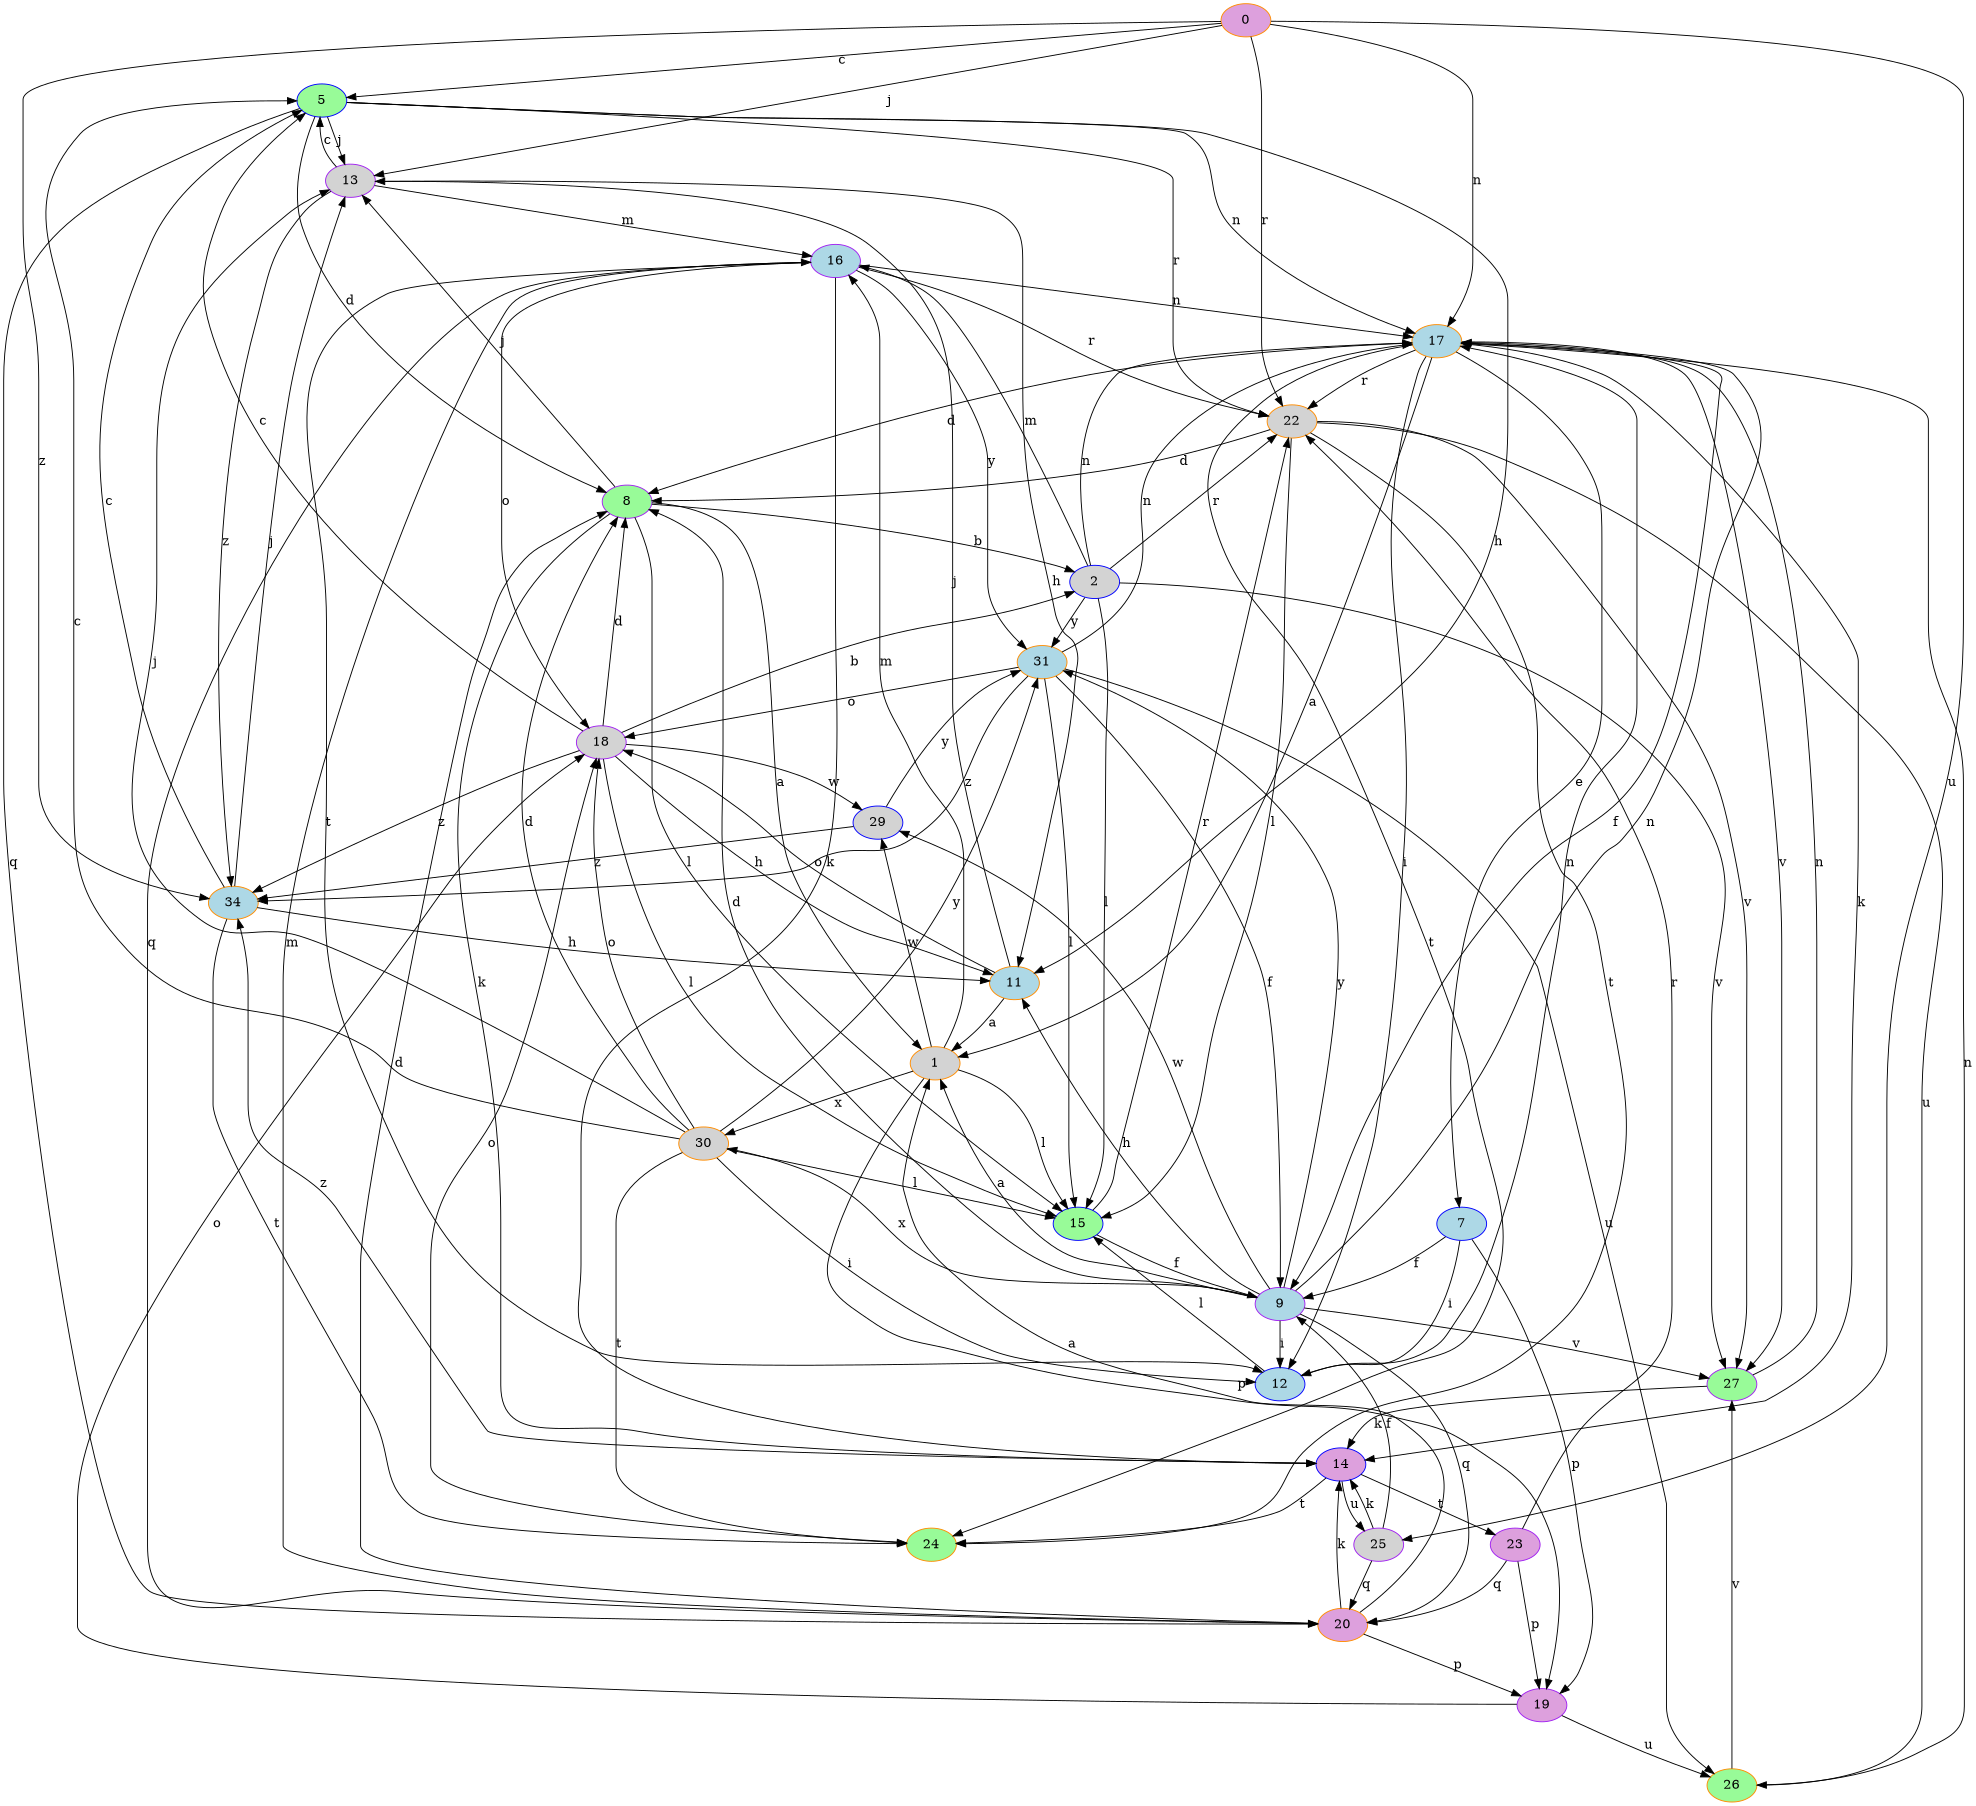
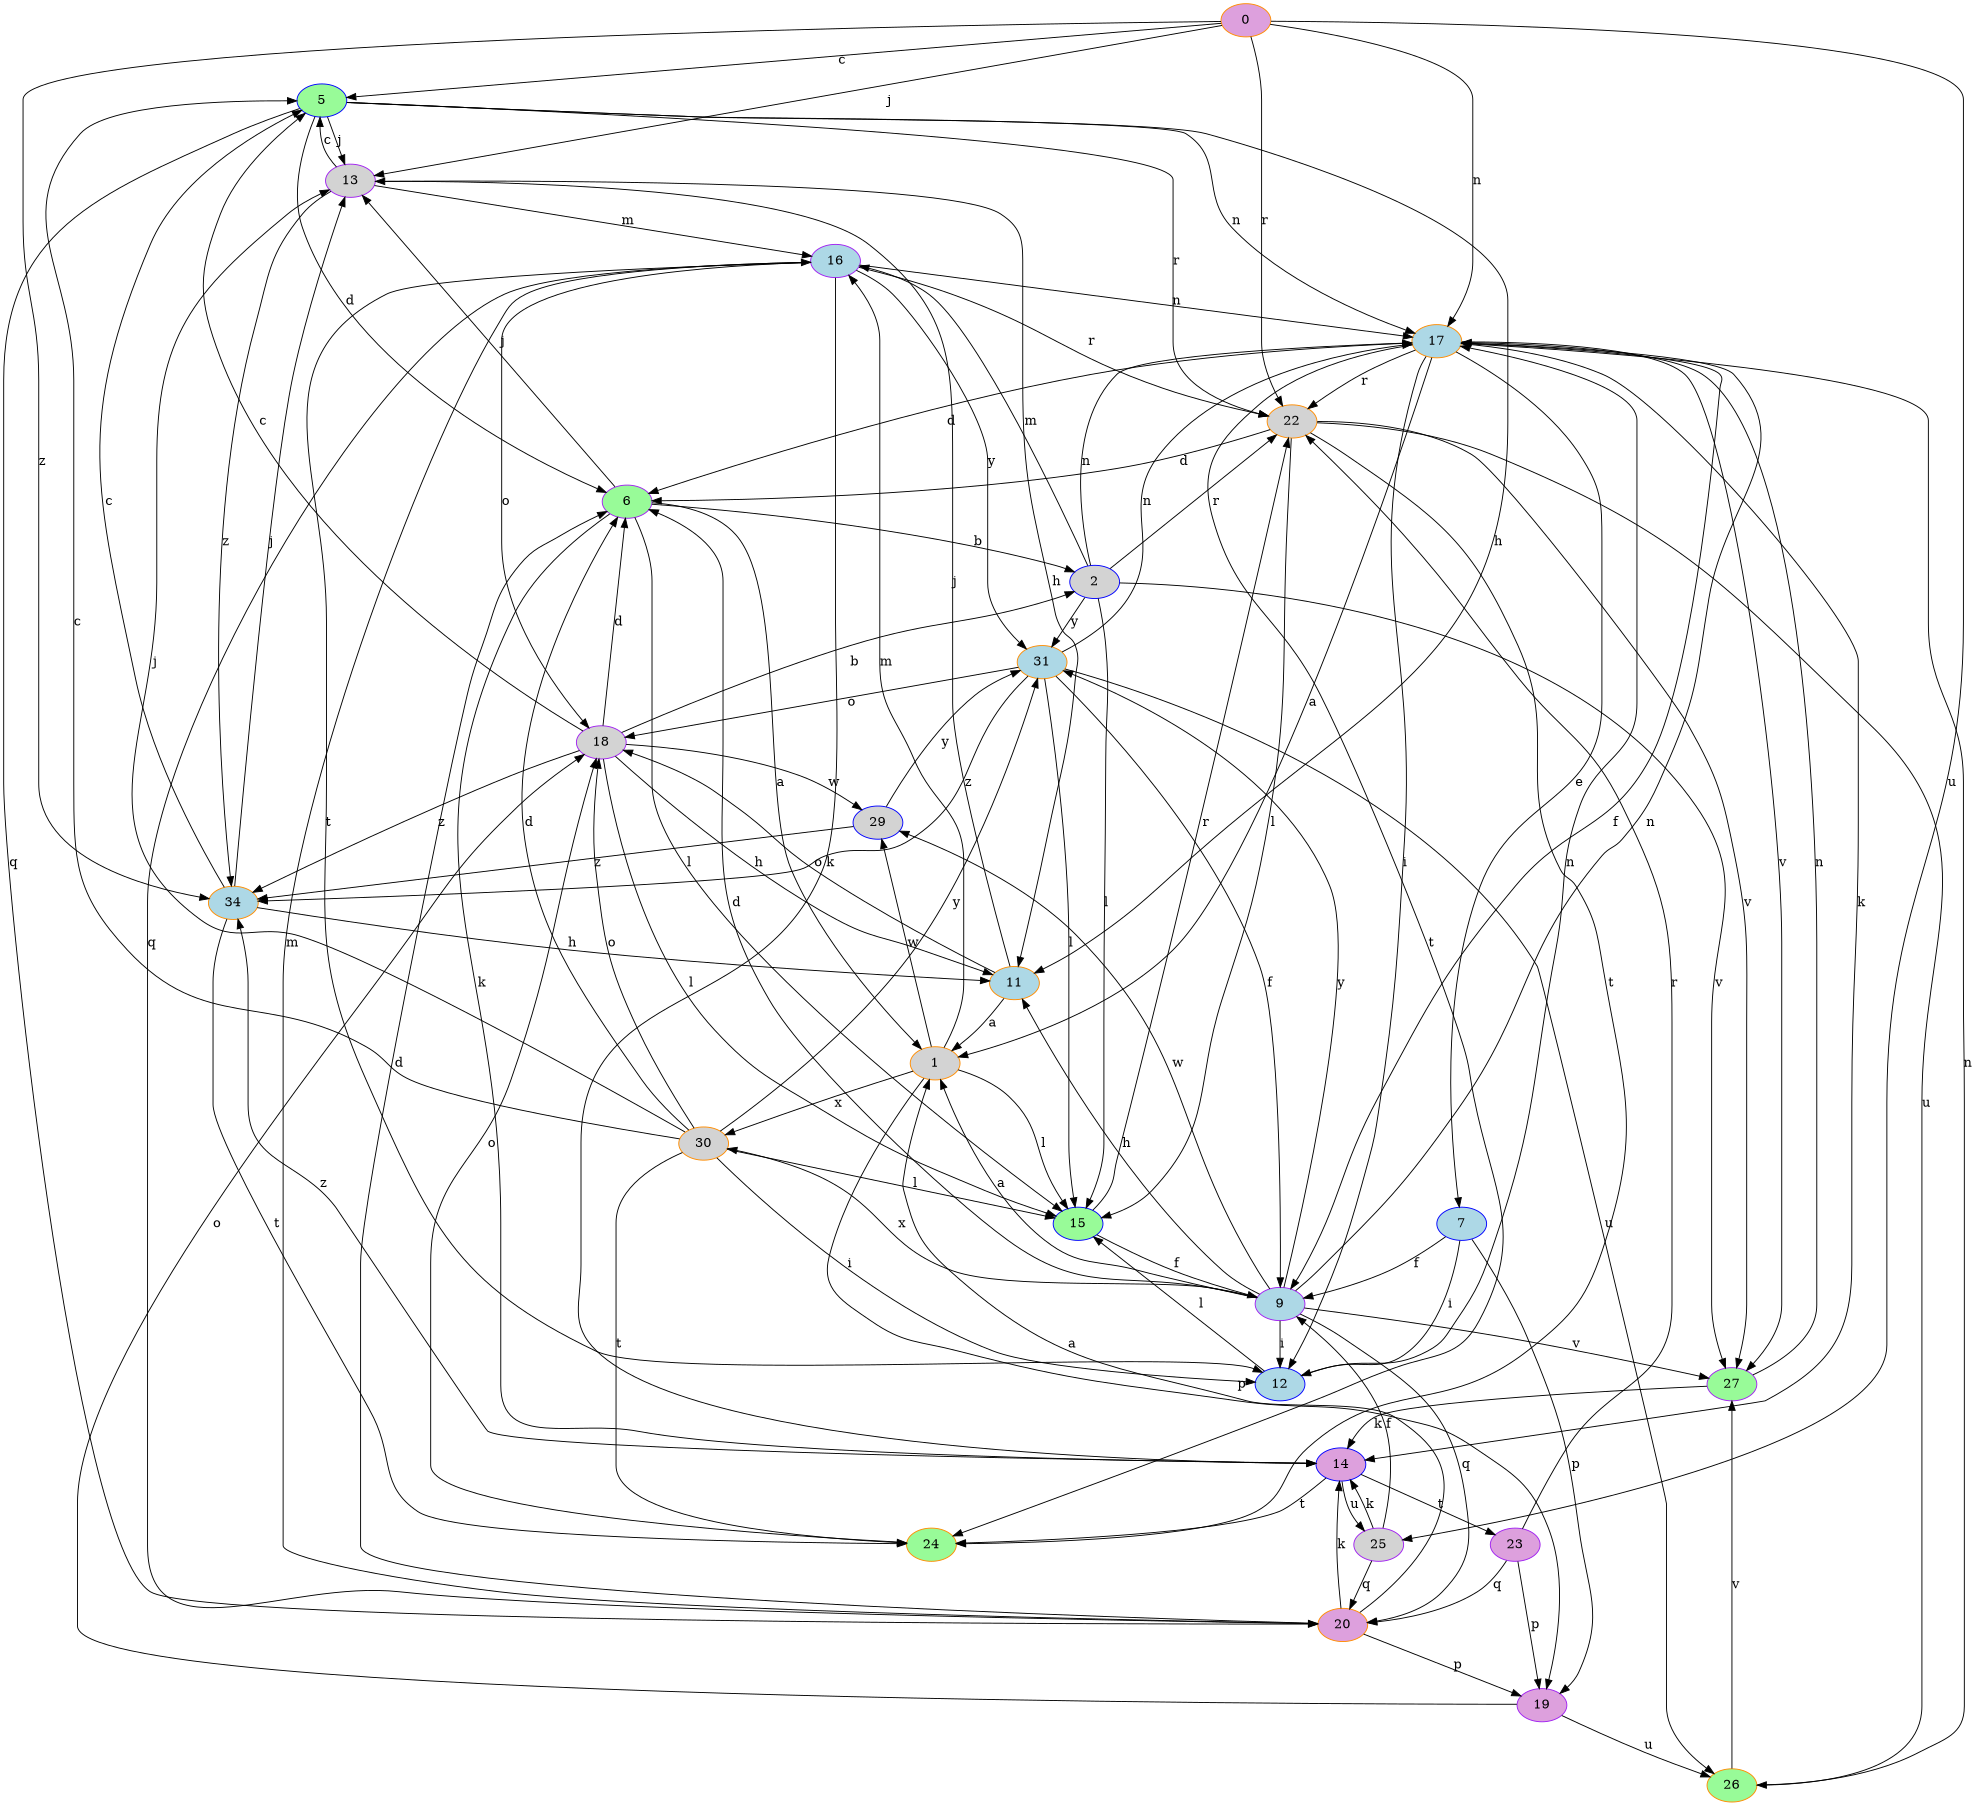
node "8": label "8" -> "6"
